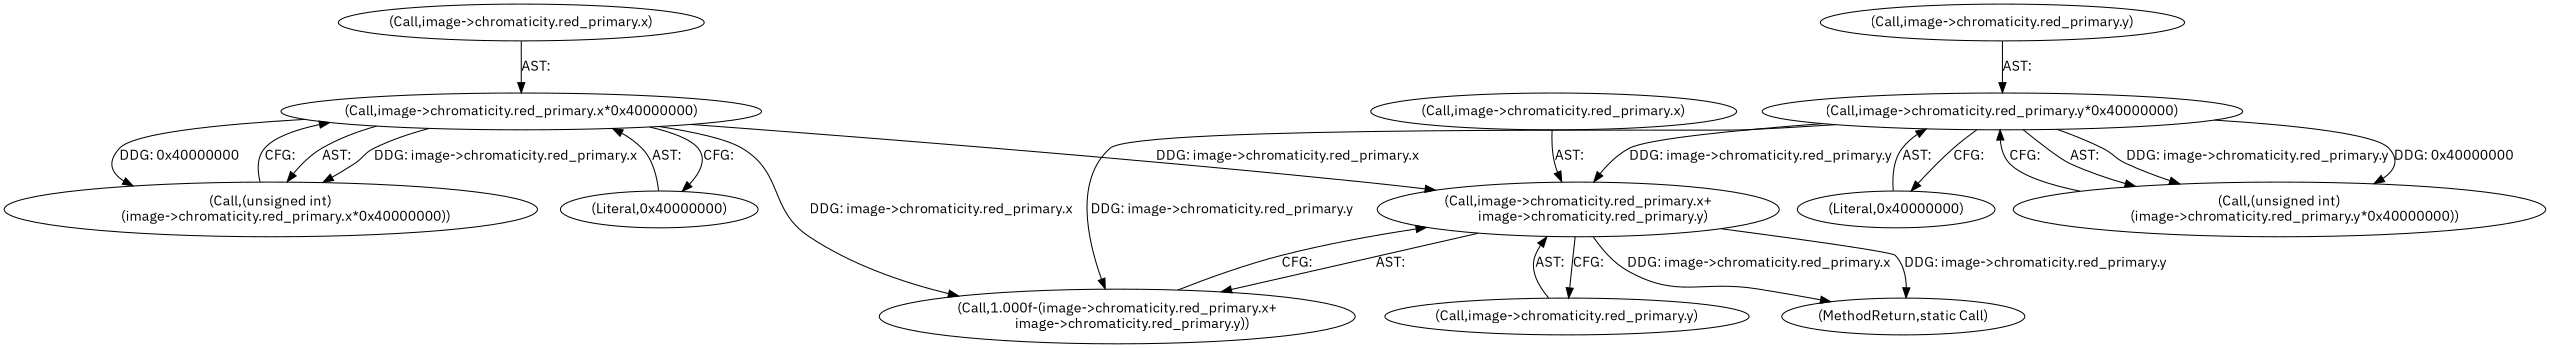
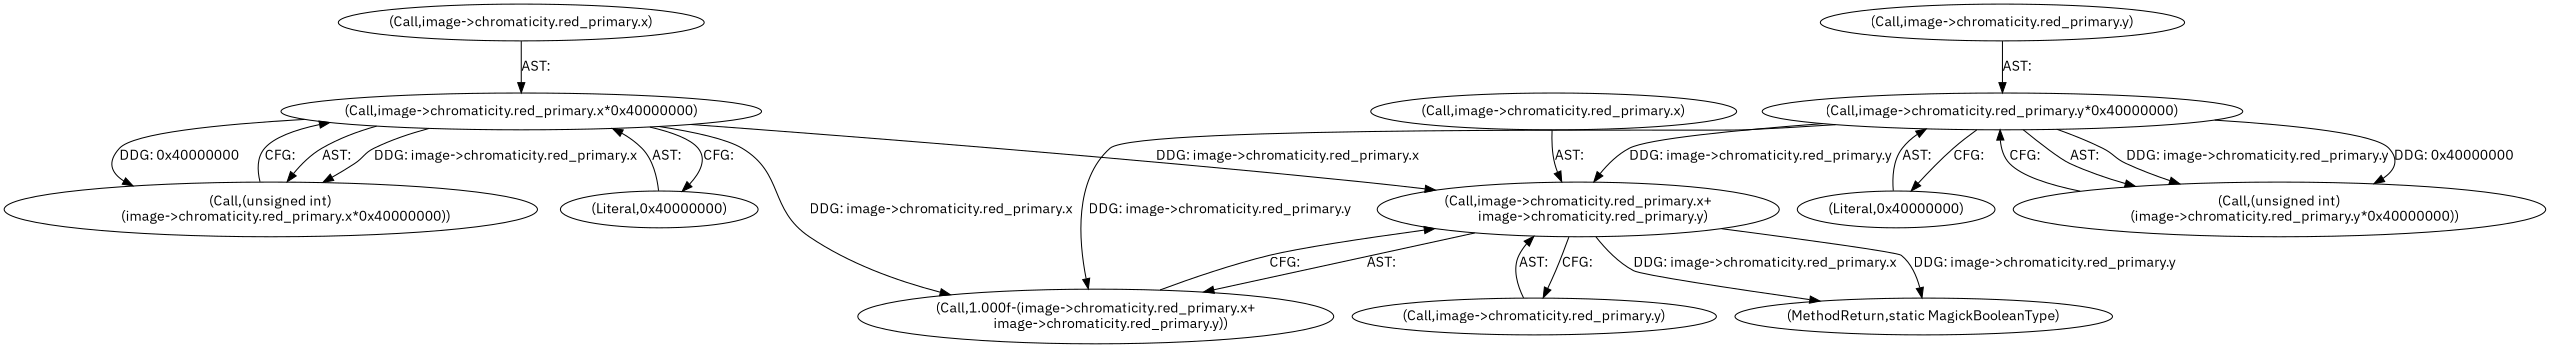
node "(MethodReturn,static Call)": label "(MethodReturn,static Call)" -> "(MethodReturn,static MagickBooleanType)"
